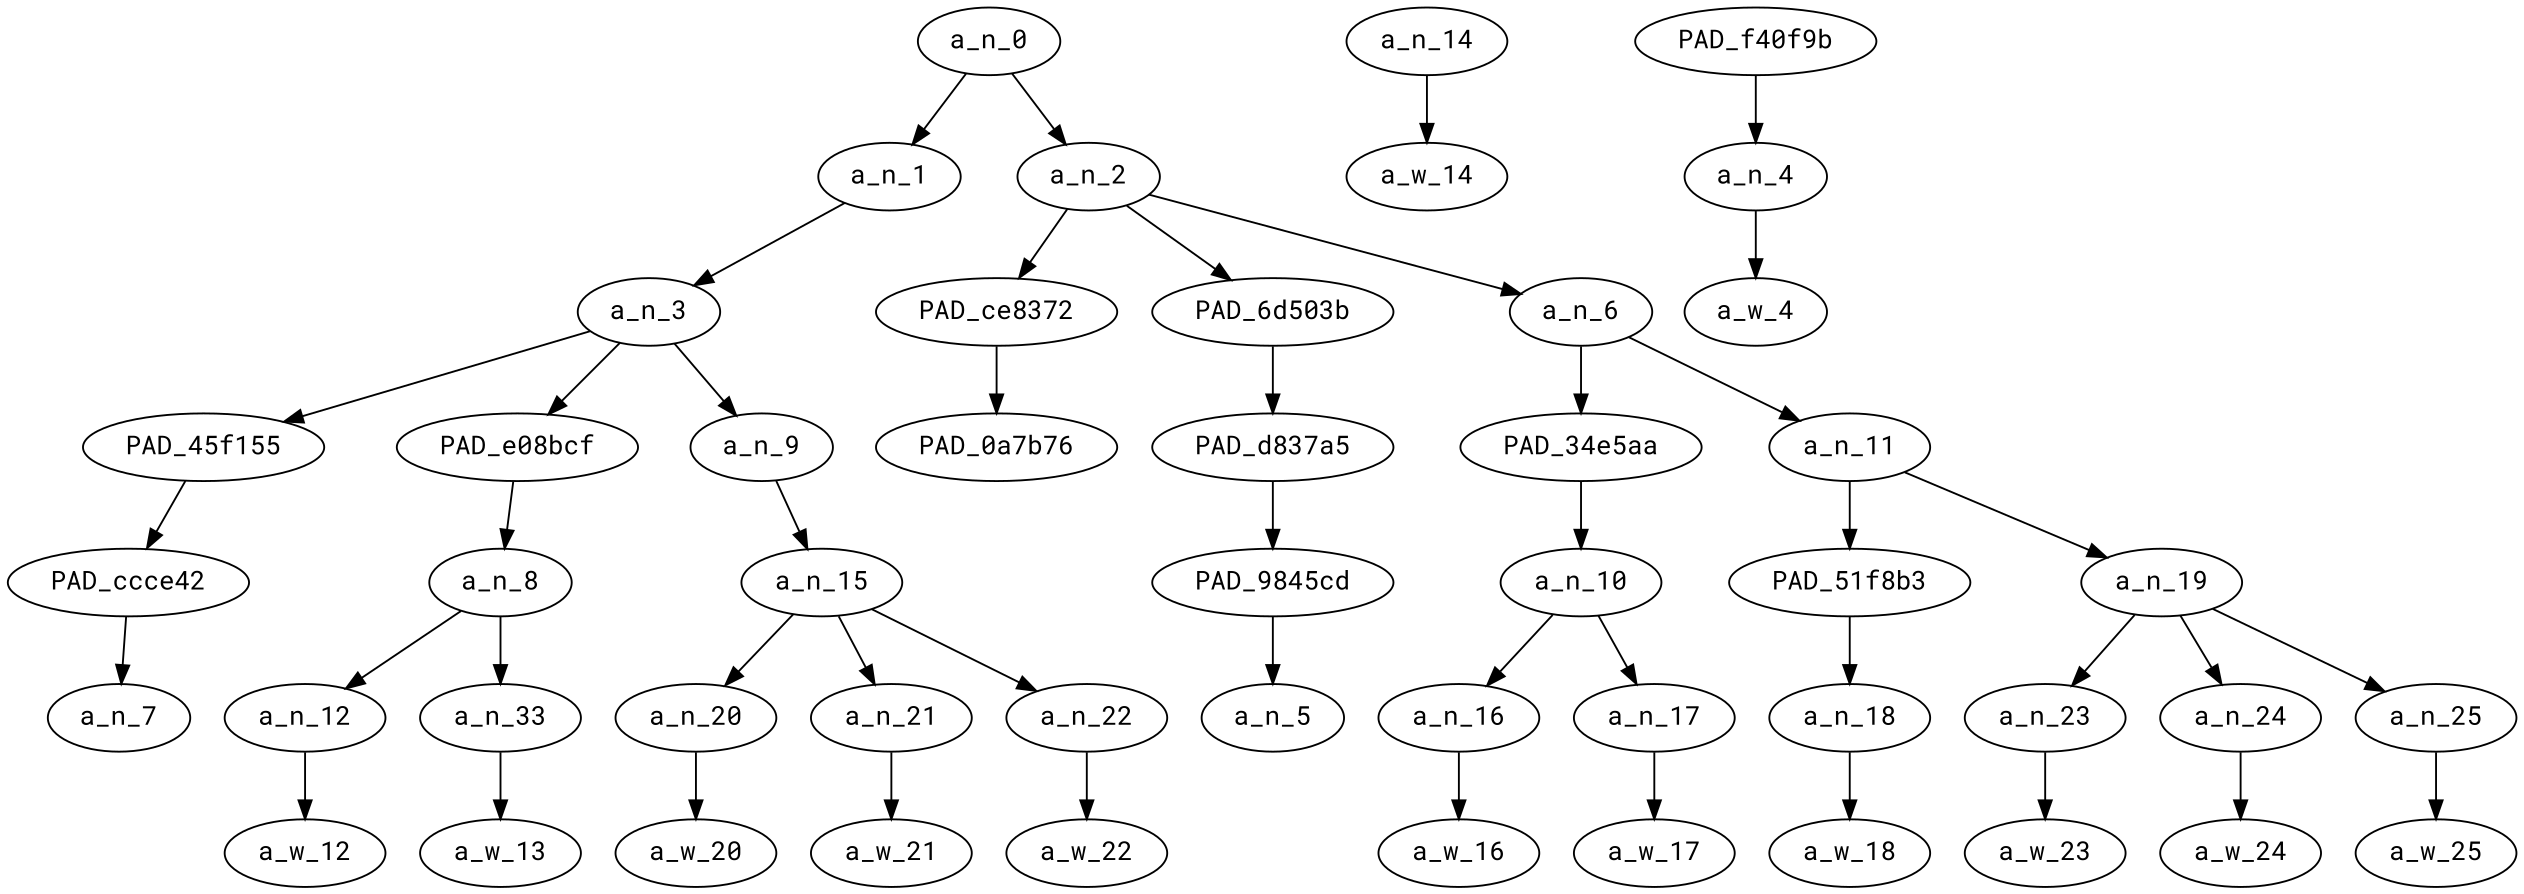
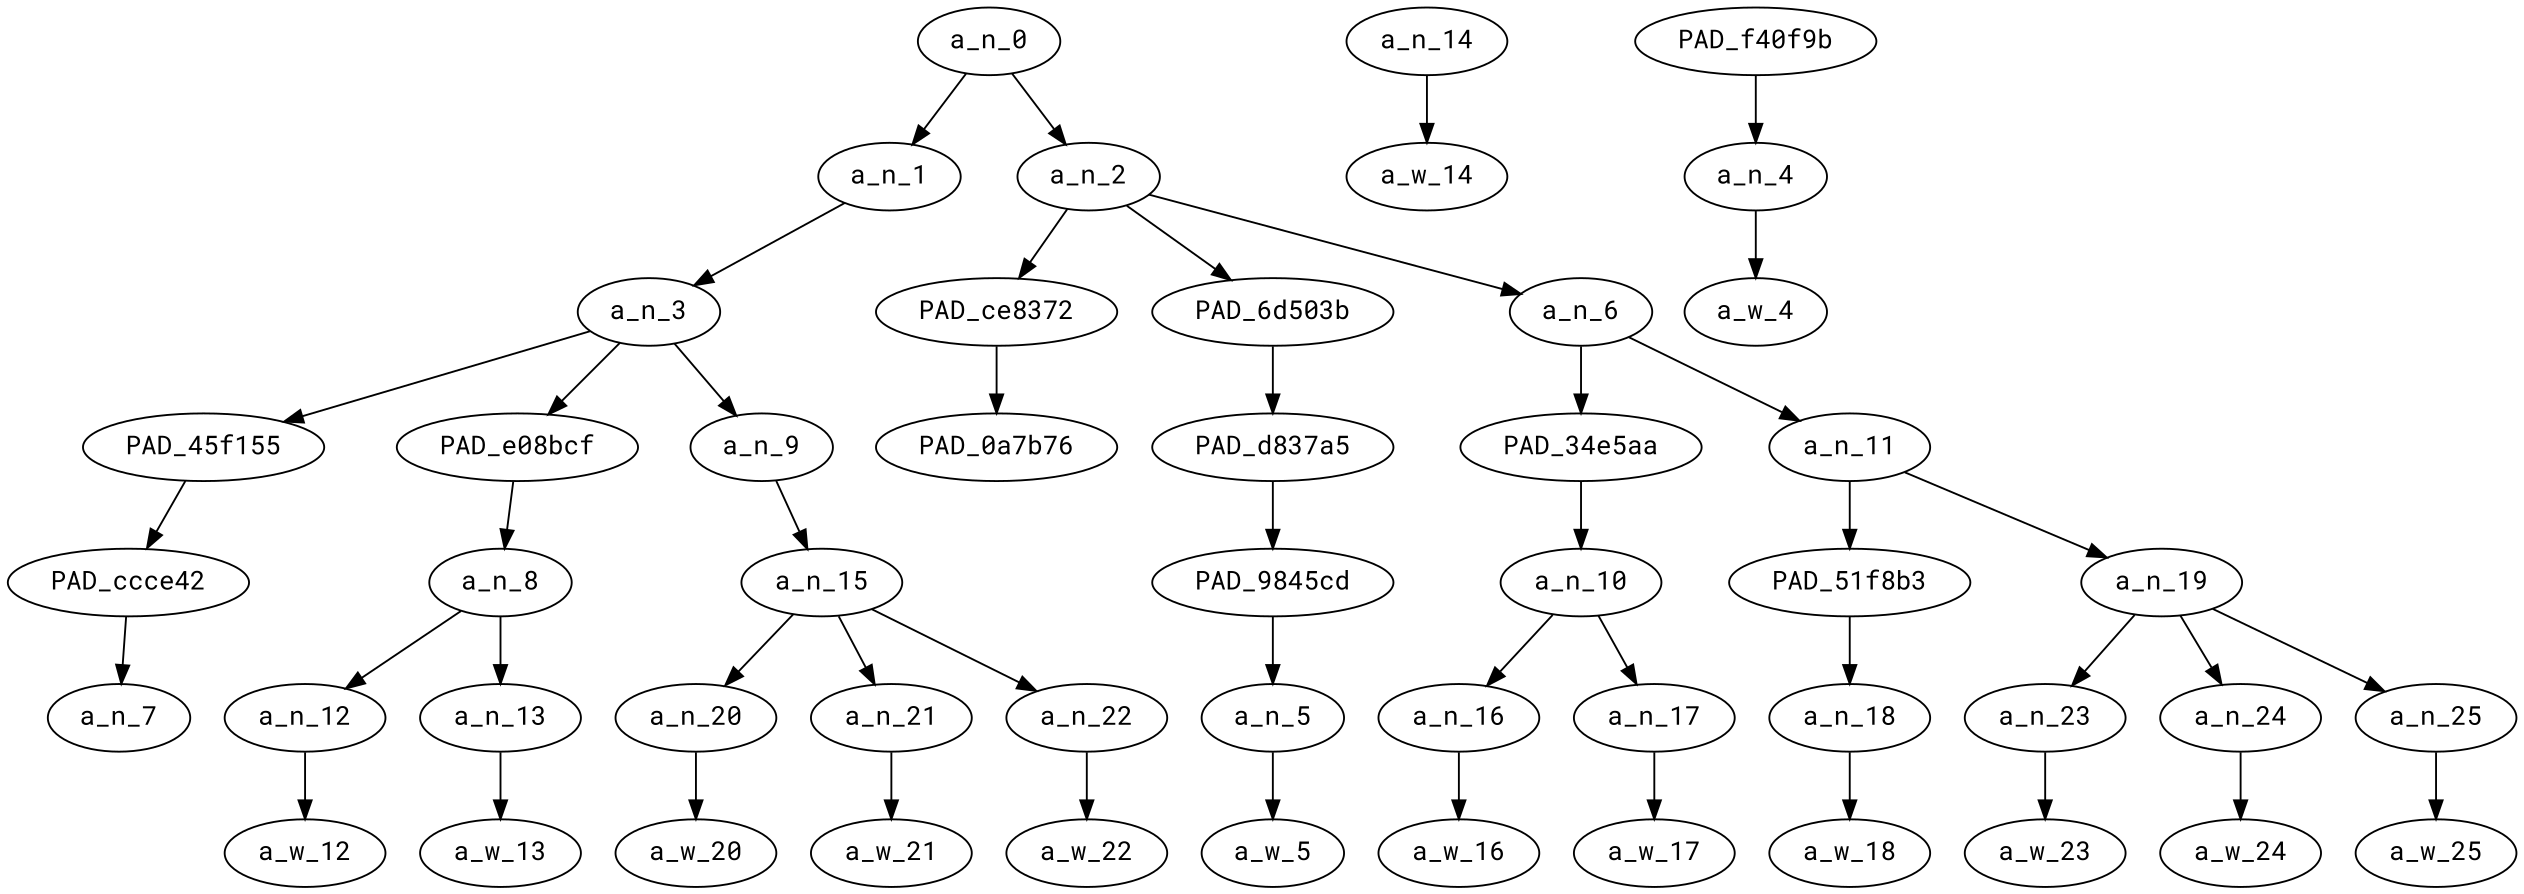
node "a_n_33": label "a_n_33" -> "a_n_13"
node "a_w_5": added
